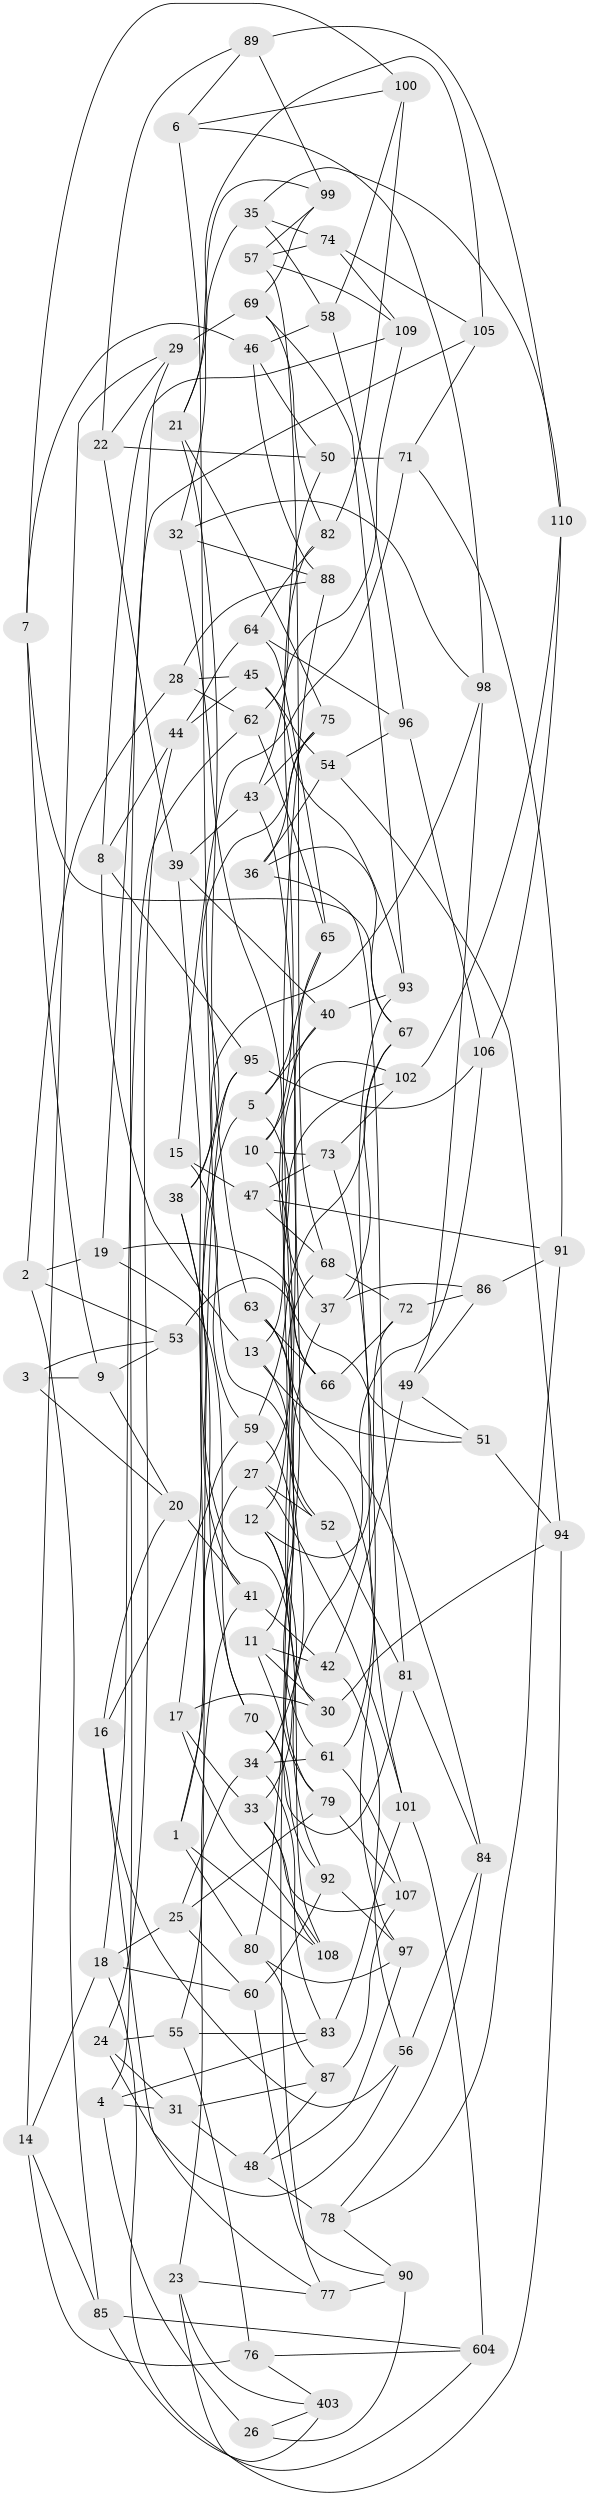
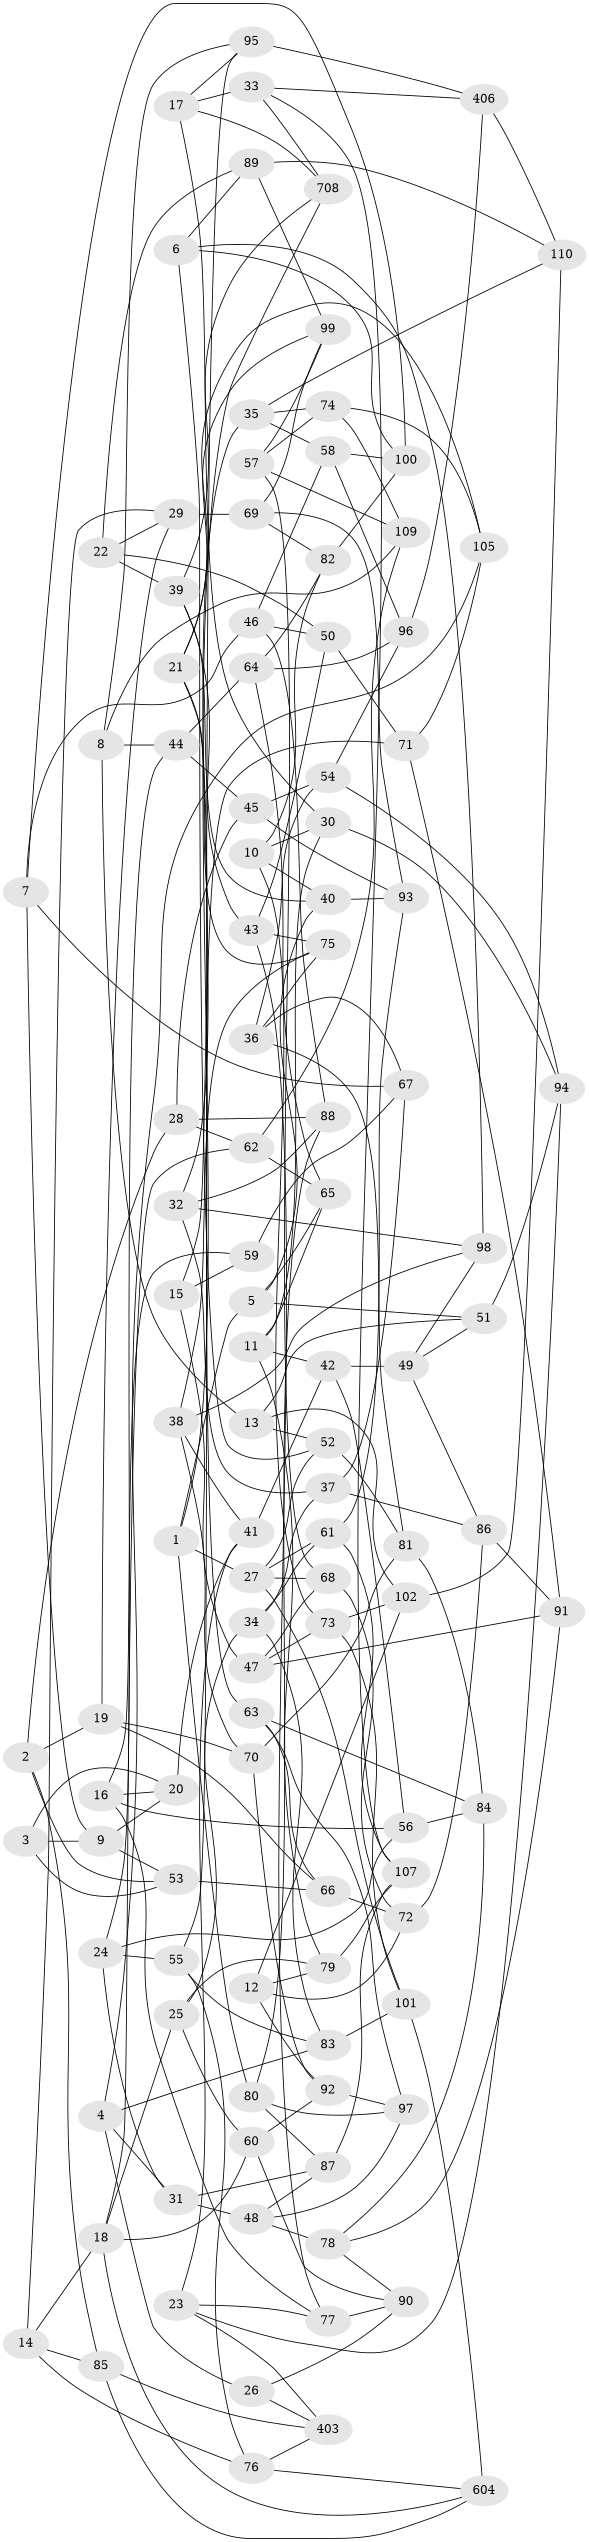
node "106": label "106" -> "406"
edge "59" -- "61": now "27" -- "61"
node "108": label "108" -> "708"
